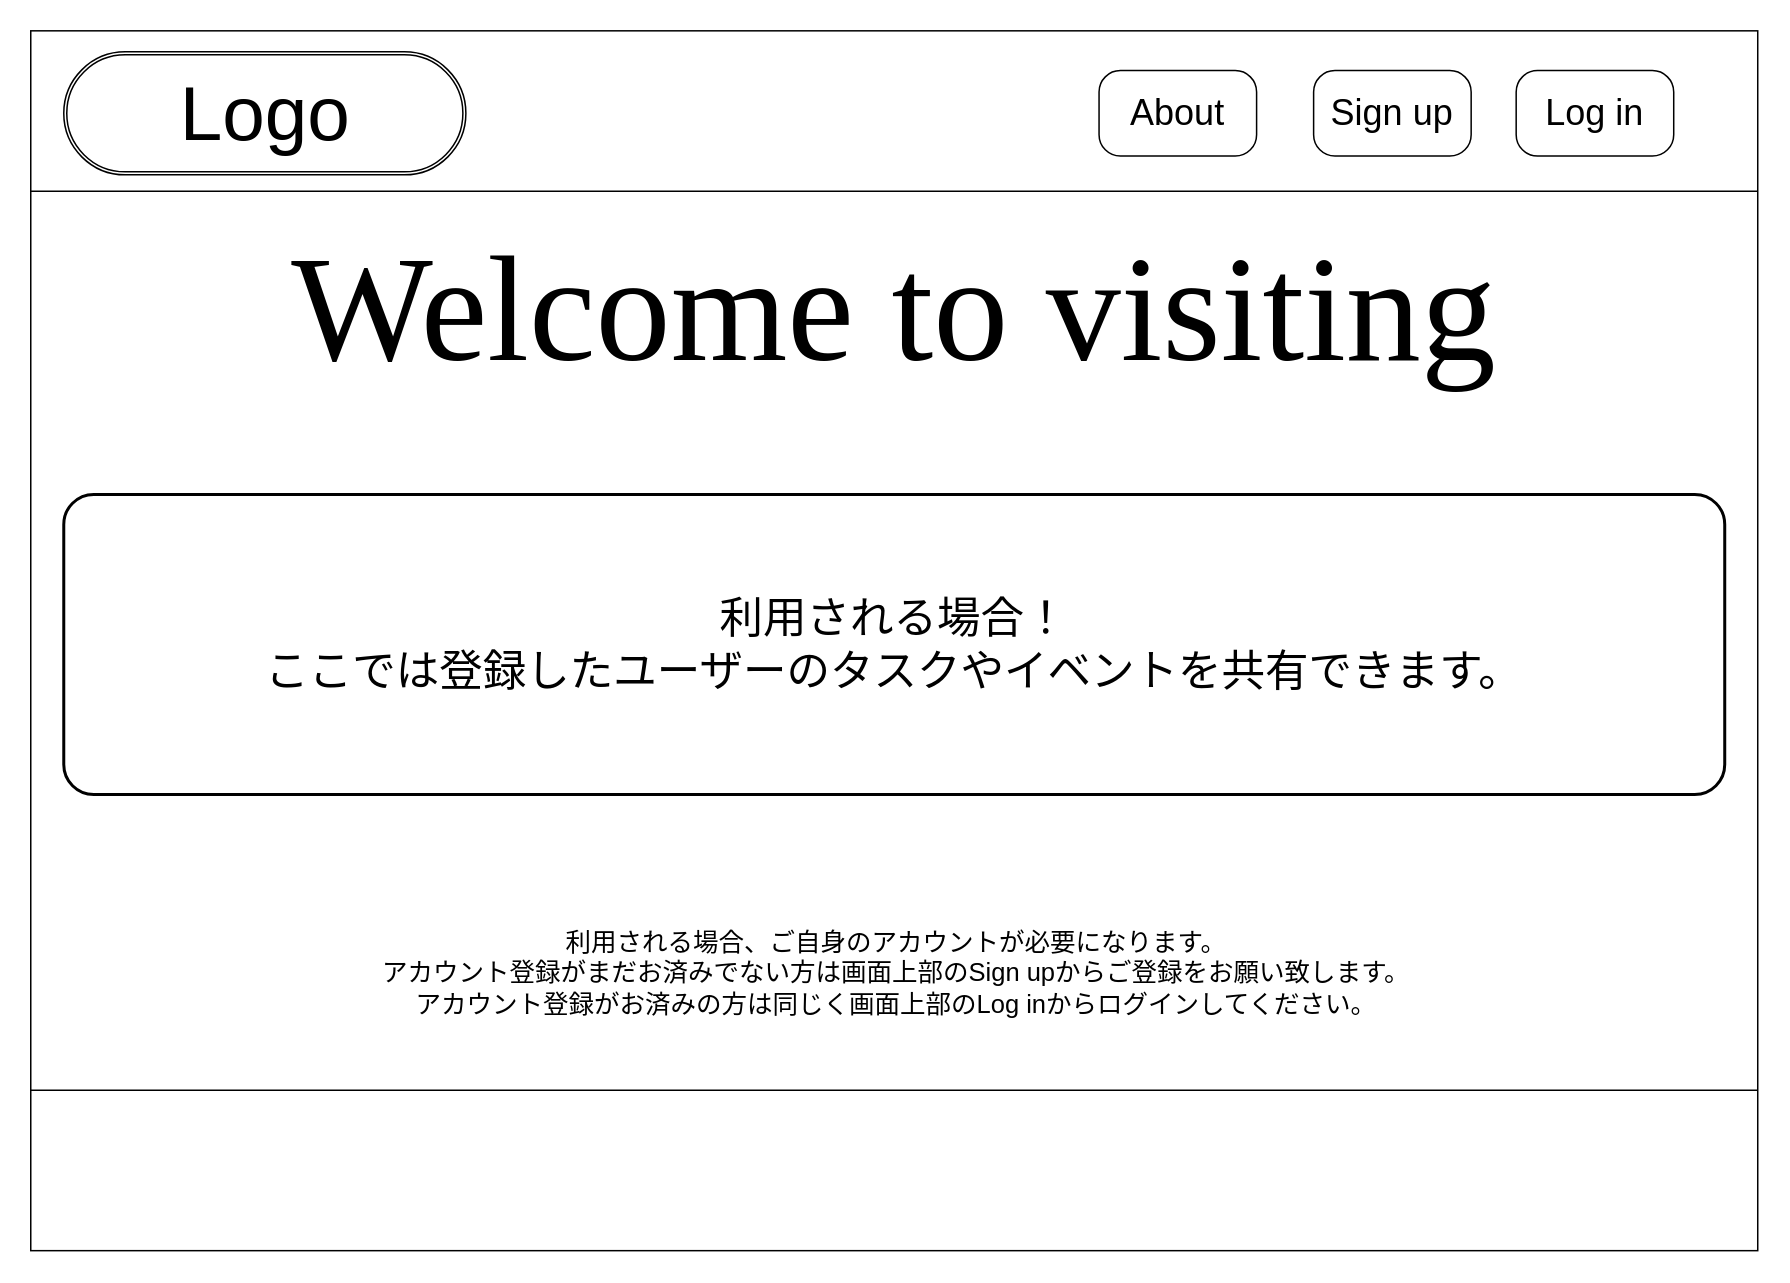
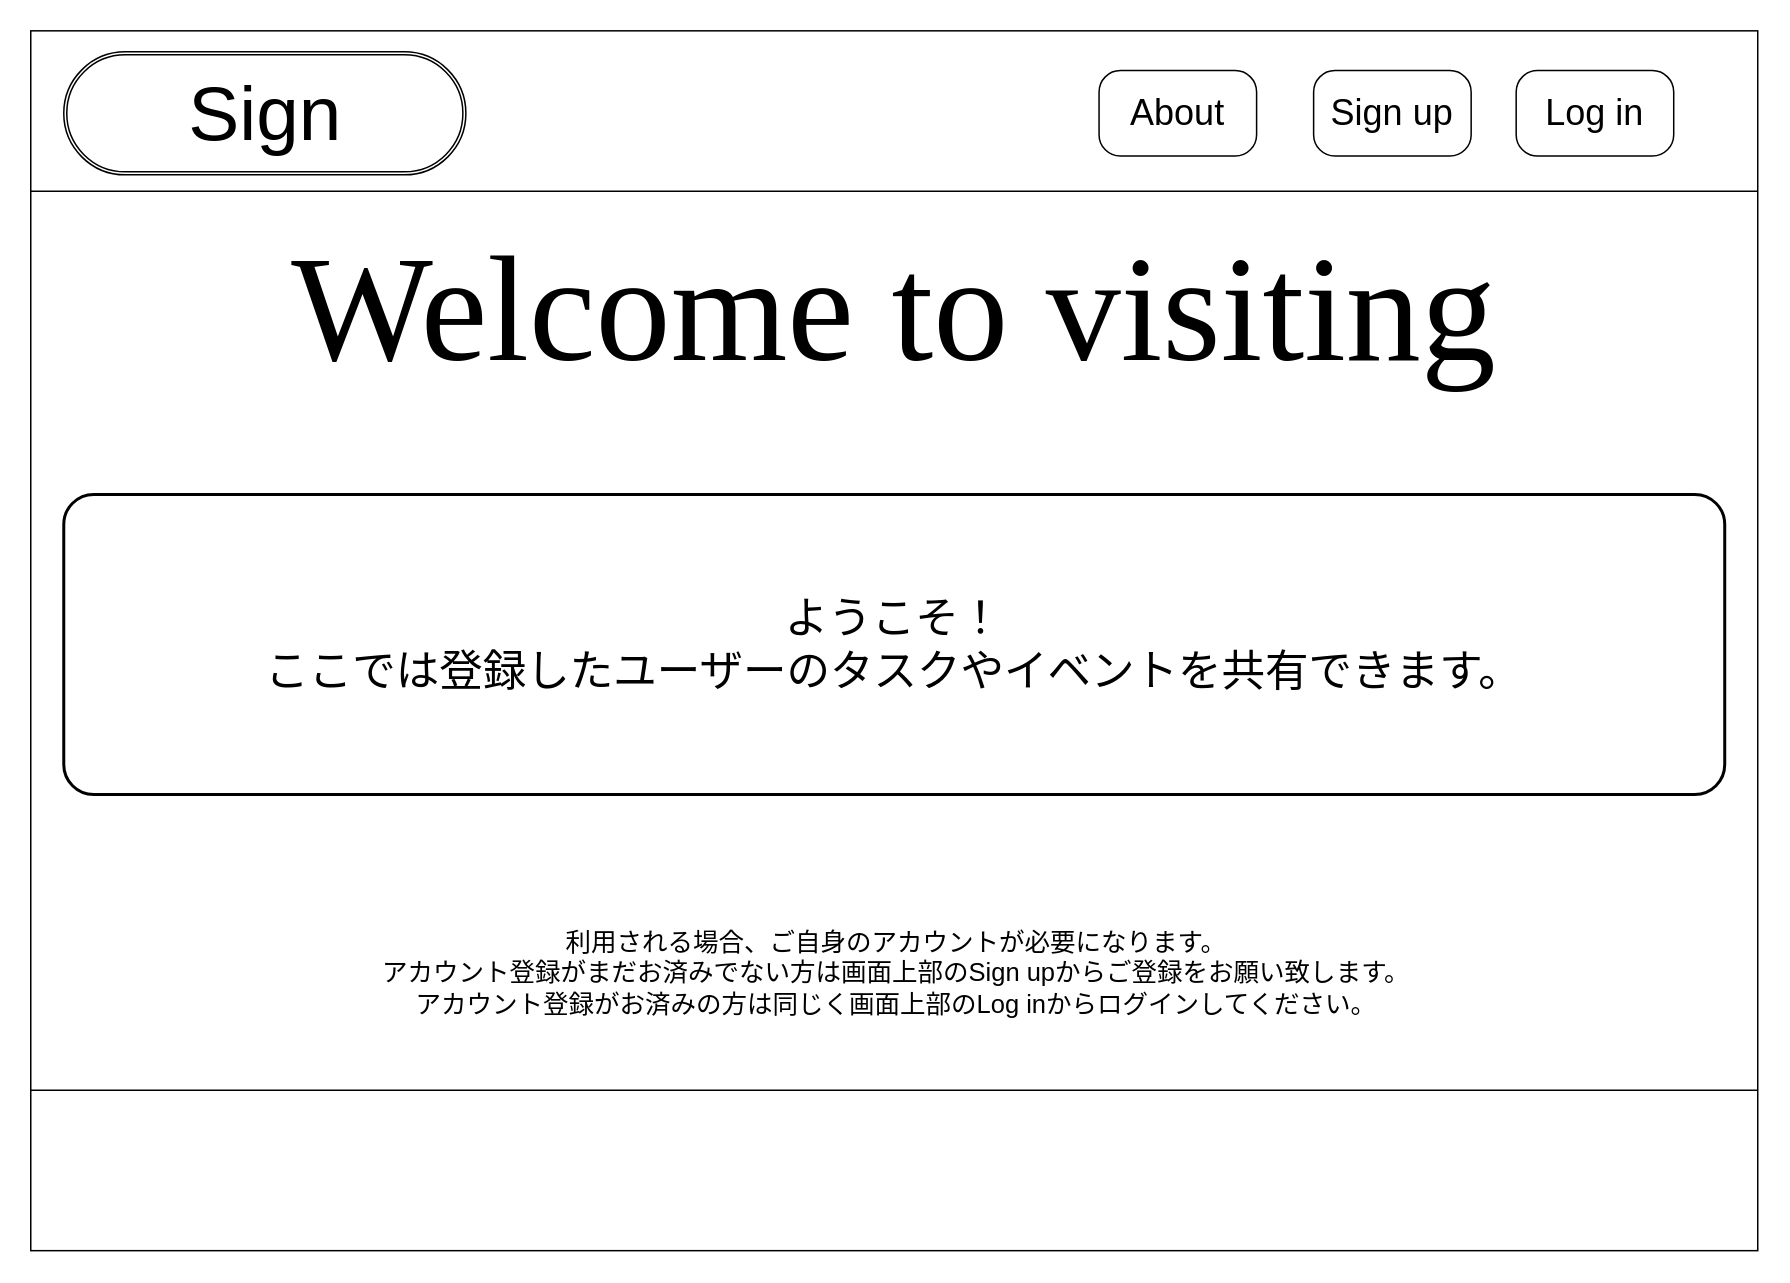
node "Logo": label "Logo" -> "Sign"
node "利用される場合！ ここでは登録したユーザーのタスクやイベントを共有できます。": label "利用される場合！ ここでは登録したユーザーのタスクやイベントを共有できます。" -> "ようこそ！ ここでは登録したユーザーのタスクやイベントを共有できます。"
